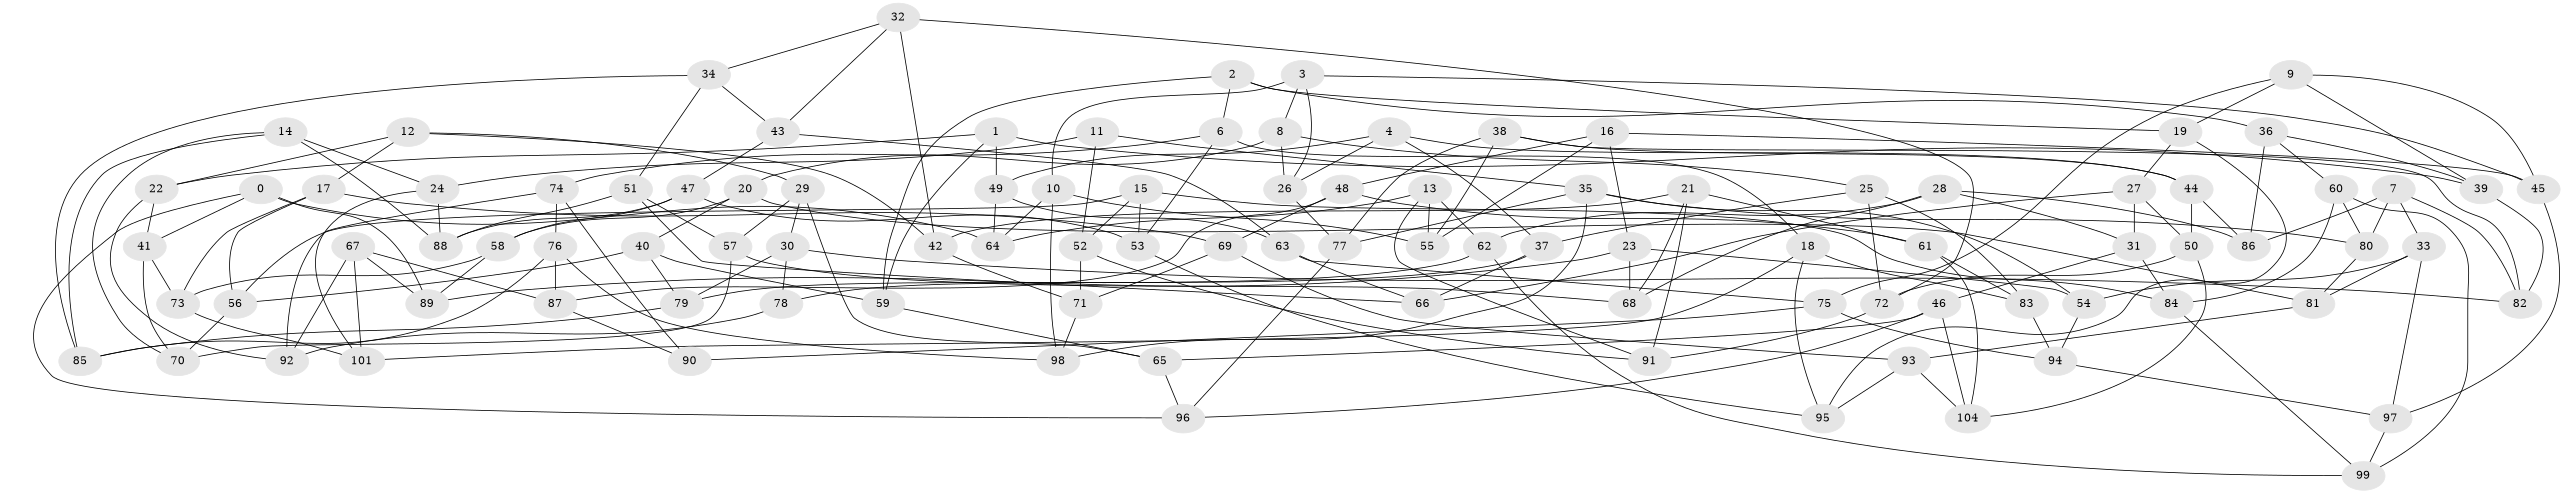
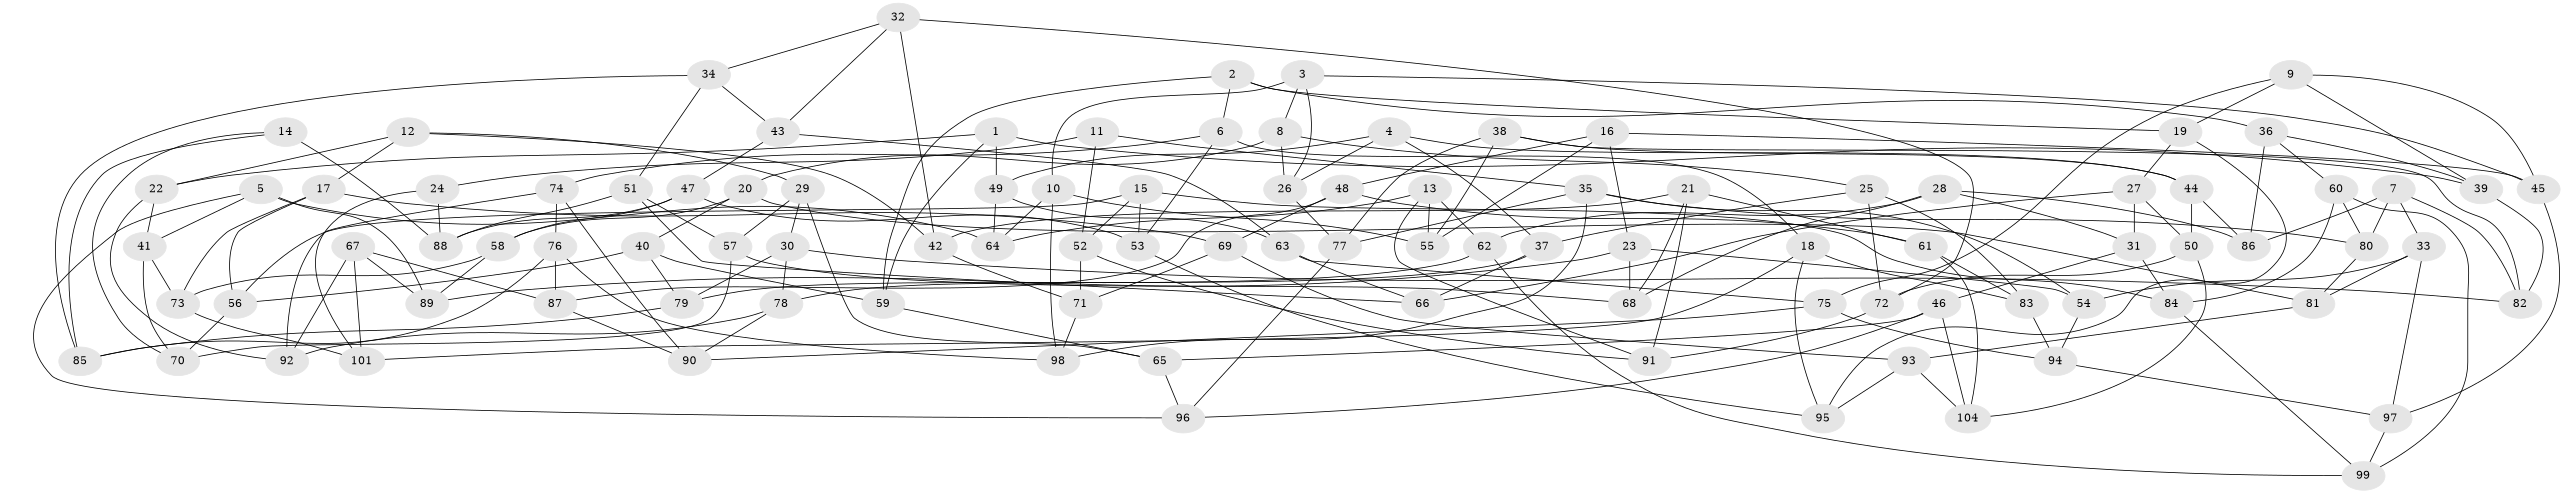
edge "14" -- "24": removed
node "0": label "0" -> "5"
edge "78" -- "90": added
